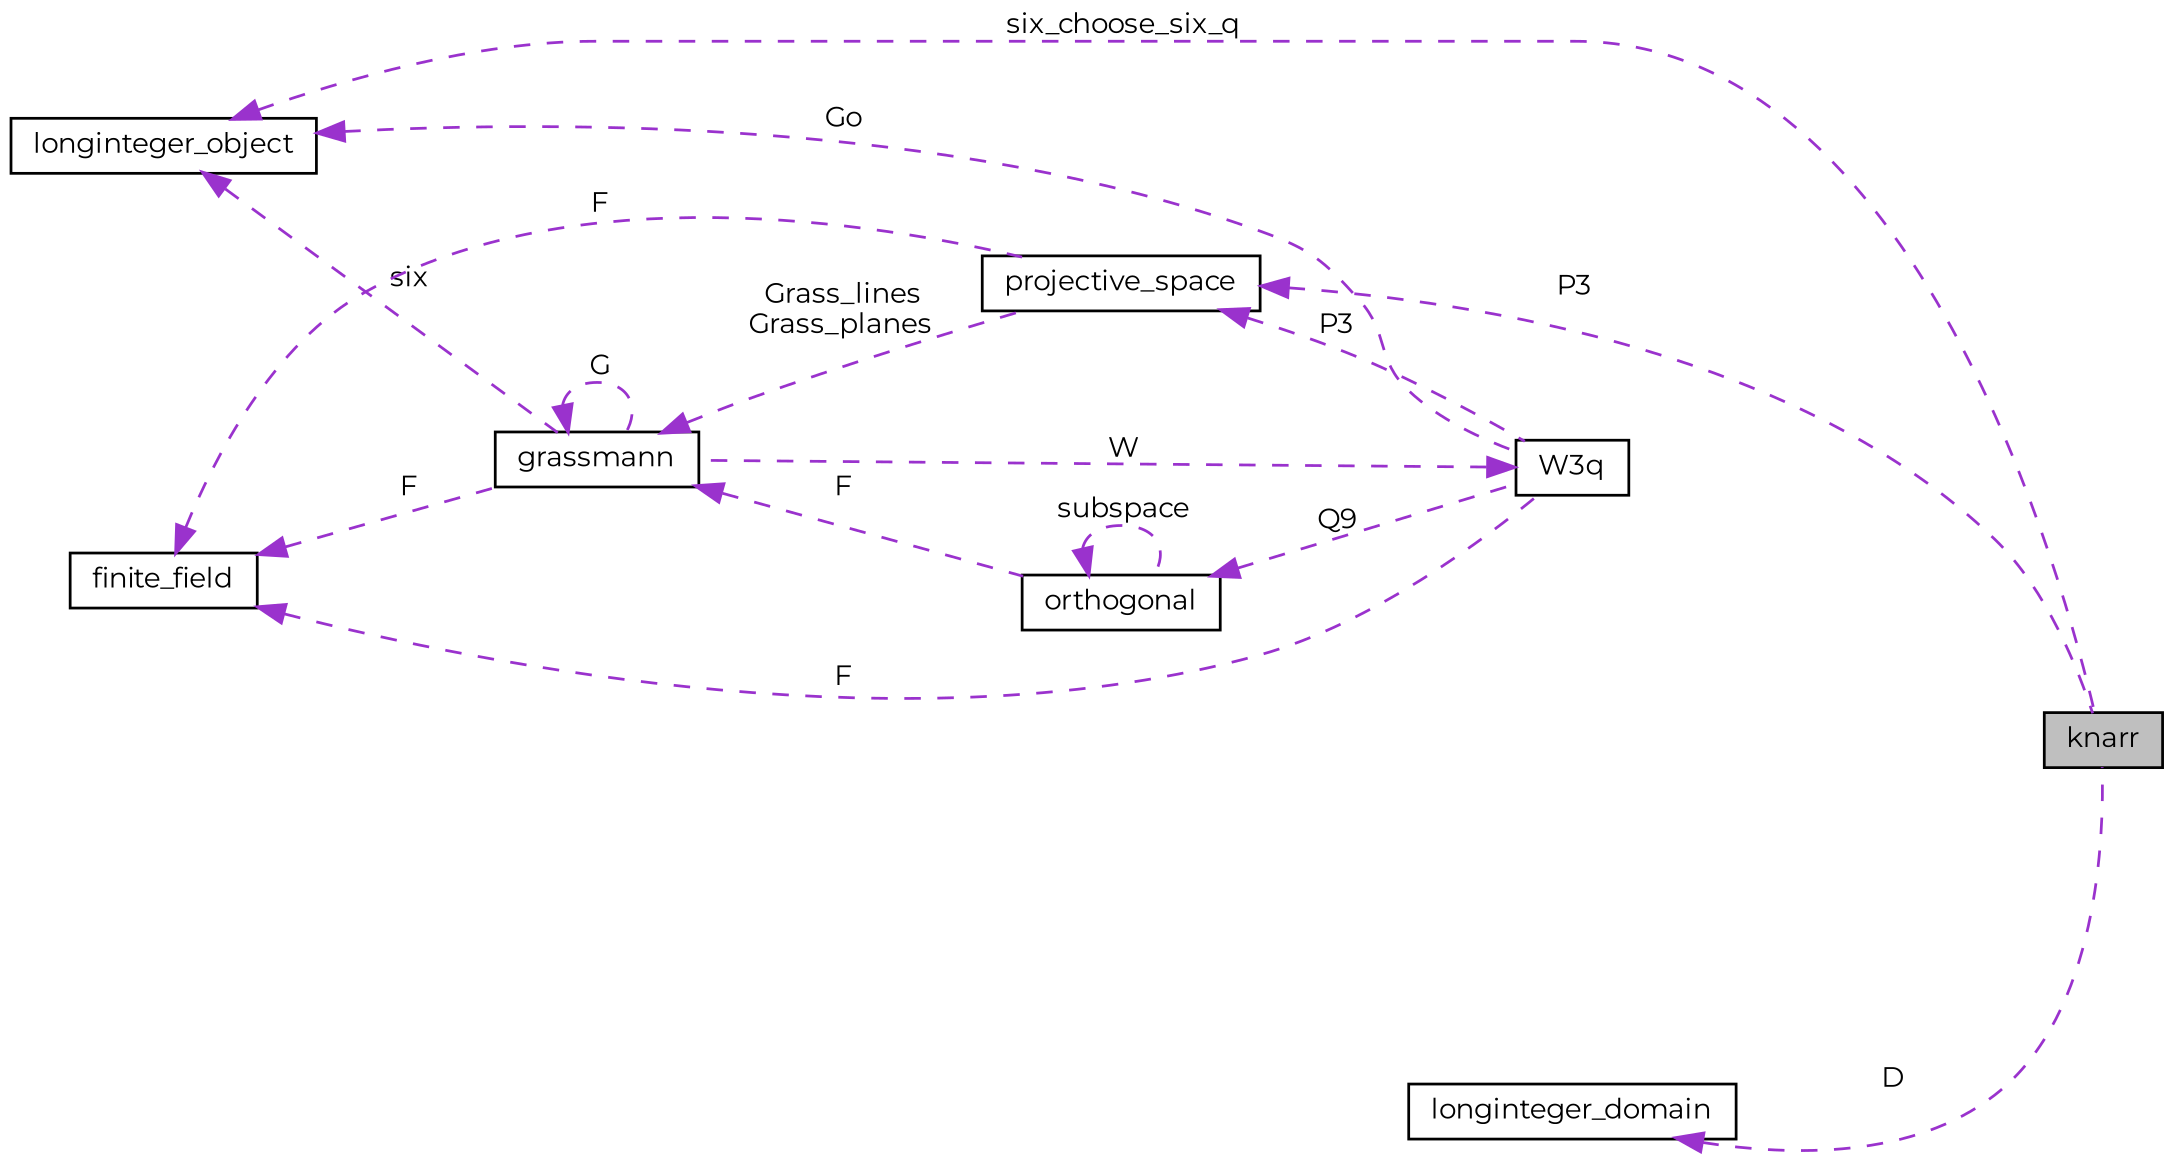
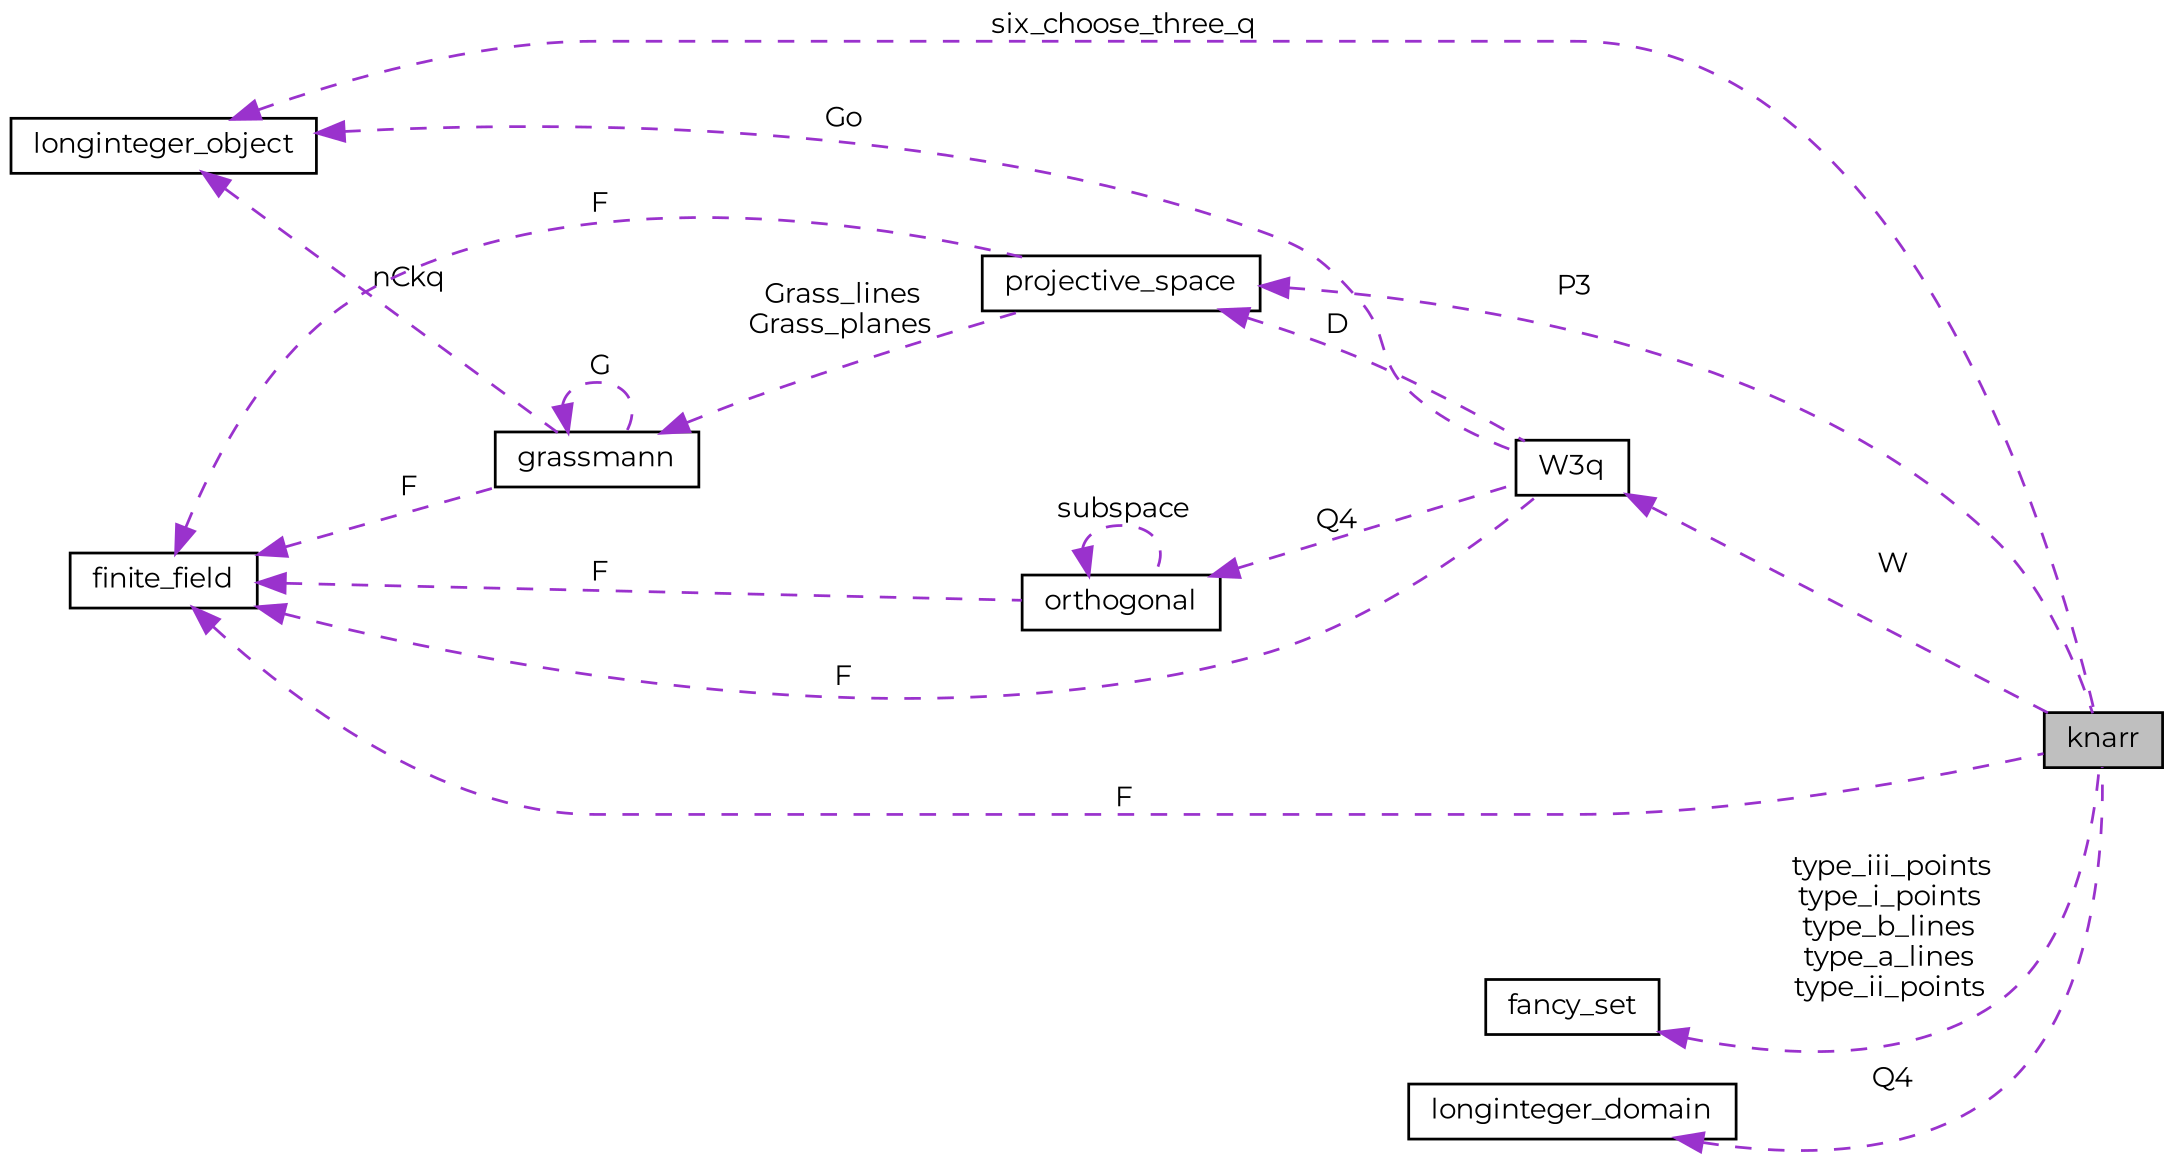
edge "knarr" -> "longinteger_object": label " six_choose_six_q" -> " six_choose_three_q"
edge "grassmann" -> "longinteger_object": label " six" -> " nCkq"
edge "W3q" -> "projective_space": label " P3" -> " D"
edge "grassmann" -> "W3q": now "knarr" -> "W3q"
edge "W3q" -> "orthogonal": label " Q9" -> " Q4"
edge "orthogonal" -> "grassmann": now "orthogonal" -> "finite_field"
edge "knarr" -> "finite_field": added, label "F"
node "fancy_set": added
edge "knarr" -> "longinteger_domain": label " D" -> " Q4"
